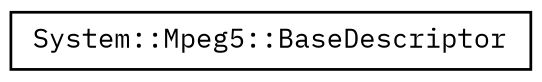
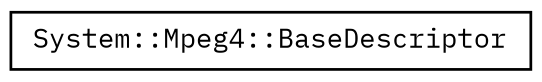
node "System::Mpeg5::BaseDescriptor": label "System::Mpeg5::BaseDescriptor" -> "System::Mpeg4::BaseDescriptor"
